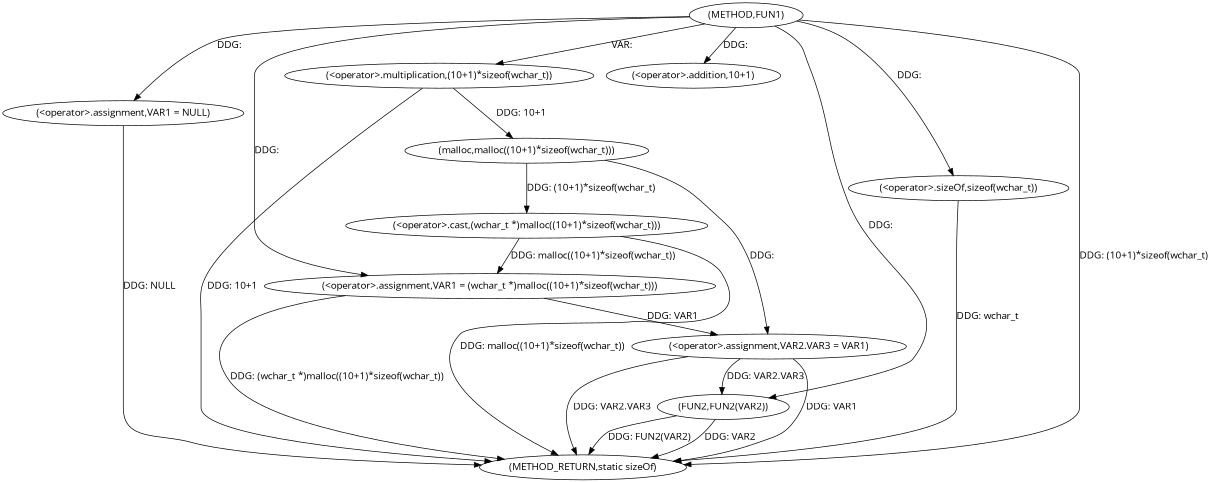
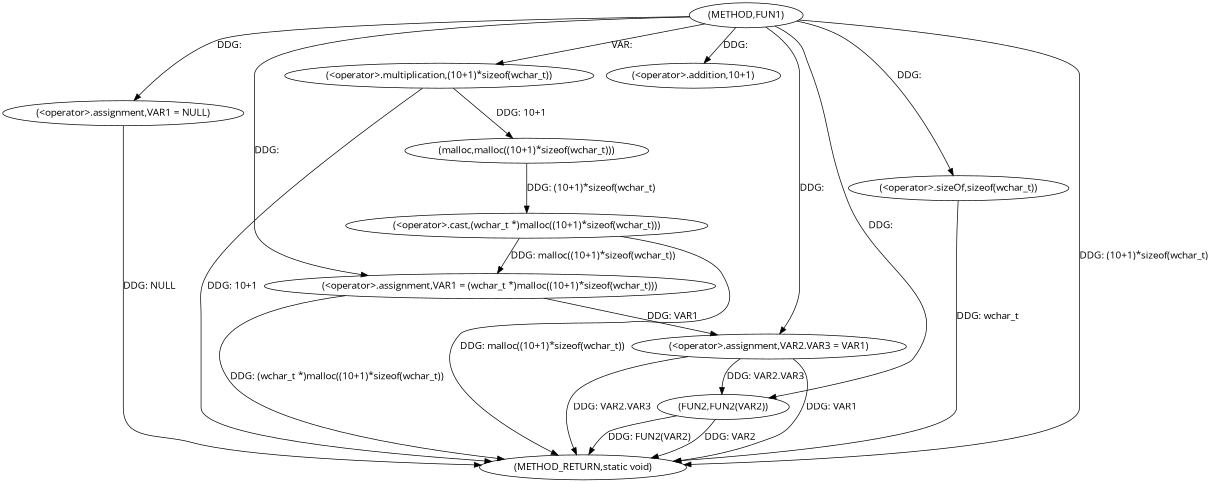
edge "(malloc,malloc((10+1)*sizeof(wchar_t)))" -> "(<operator>.assignment,VAR2.VAR3 = VAR1)": now "(METHOD,FUN1)" -> "(<operator>.assignment,VAR2.VAR3 = VAR1)"
node "(METHOD_RETURN,static sizeOf)": label "(METHOD_RETURN,static sizeOf)" -> "(METHOD_RETURN,static void)"
